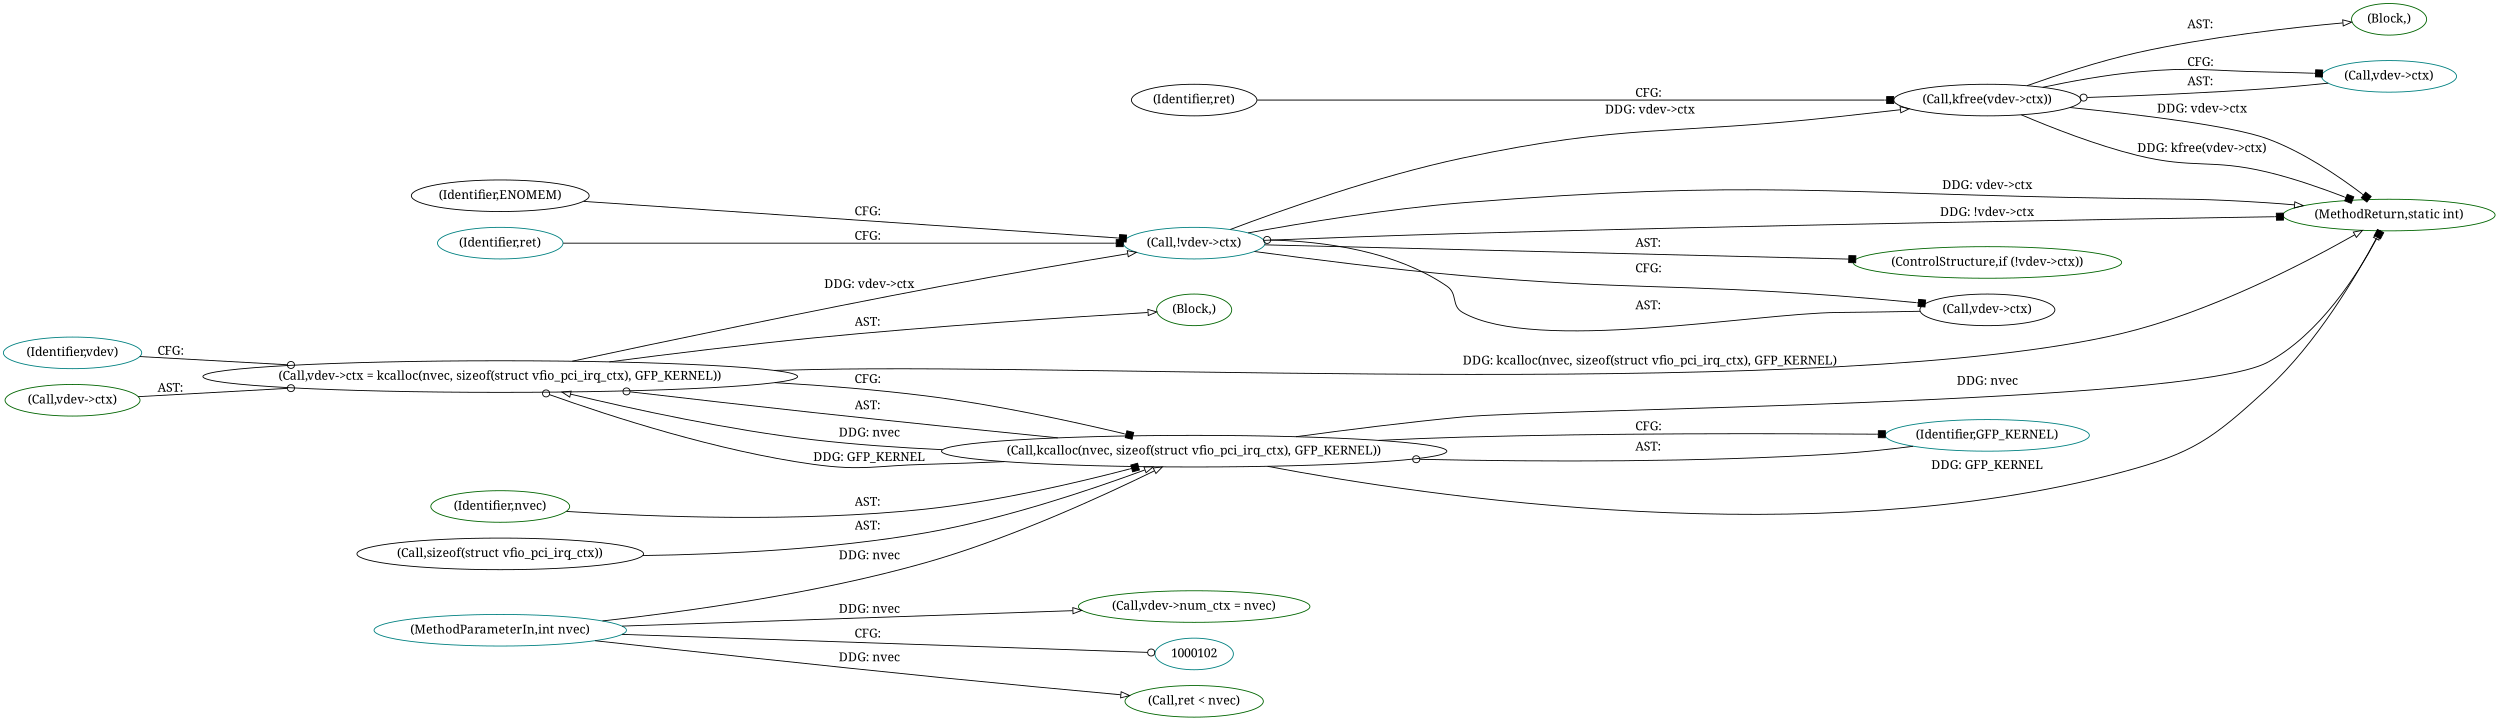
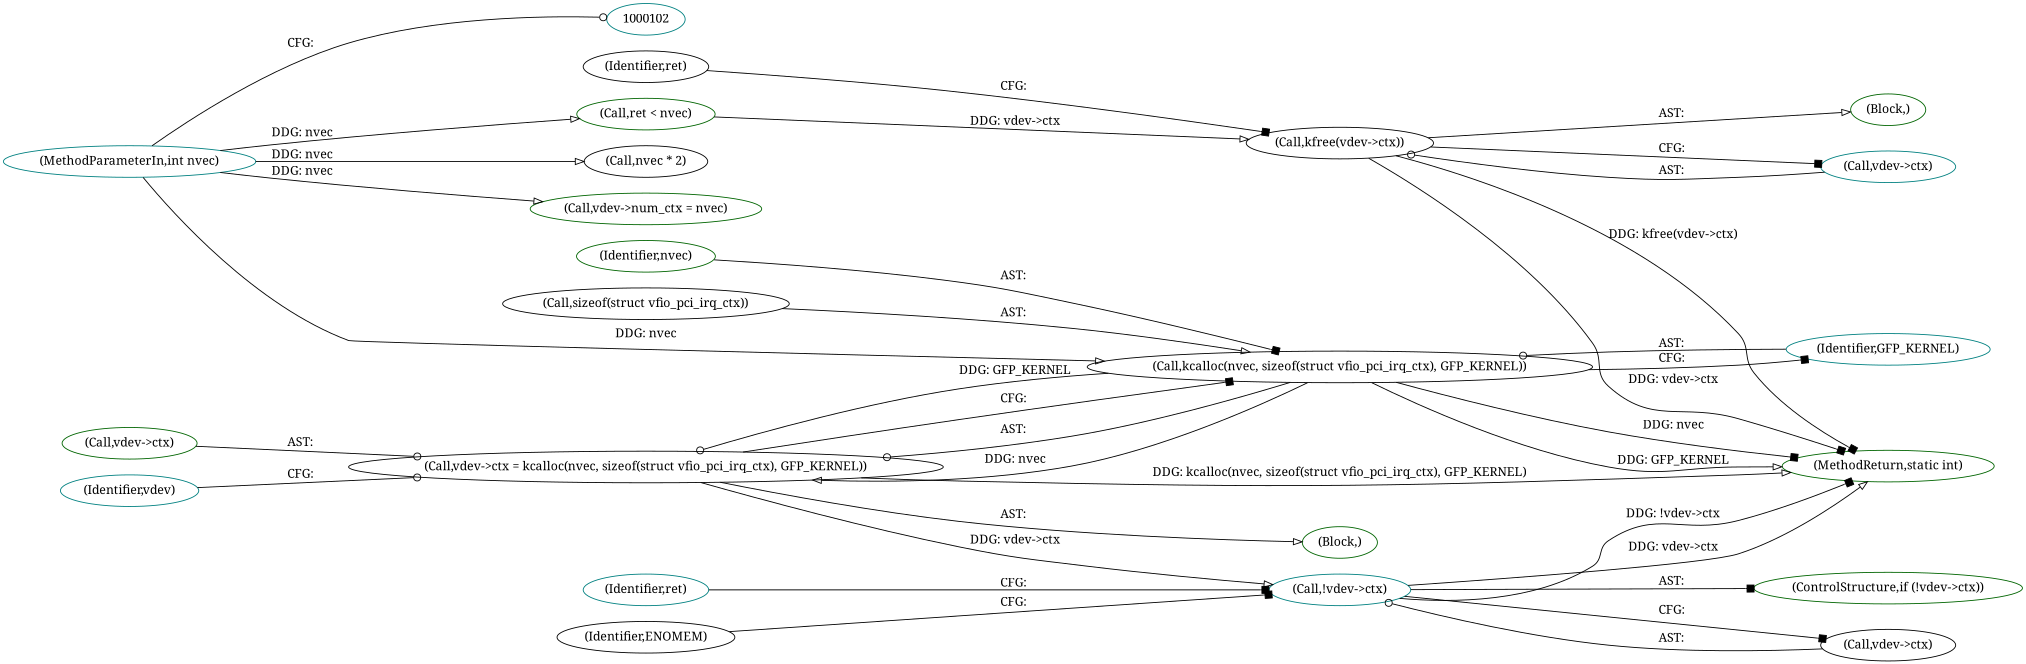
edge "(Call,!vdev->ctx)" -> "(Call,kfree(vdev->ctx))": now "(Call,ret < nvec)" -> "(Call,kfree(vdev->ctx))"
node "(Call,nvec * 2)": added
